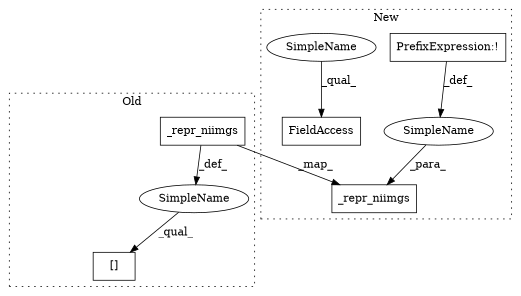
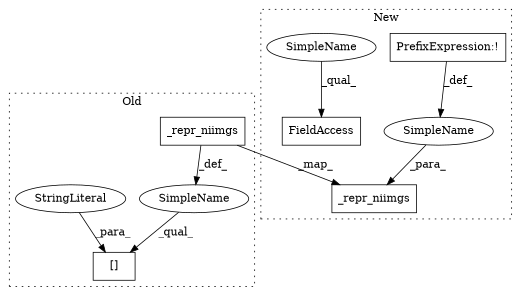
node "StringLiteral": added
